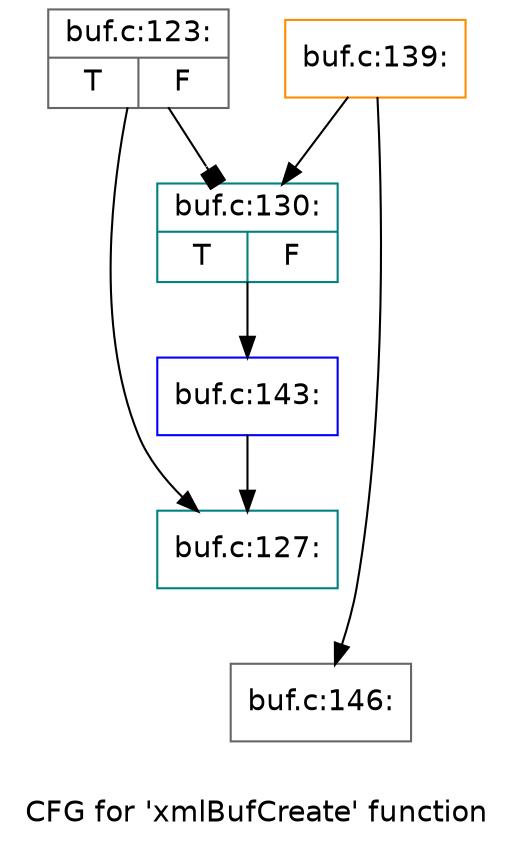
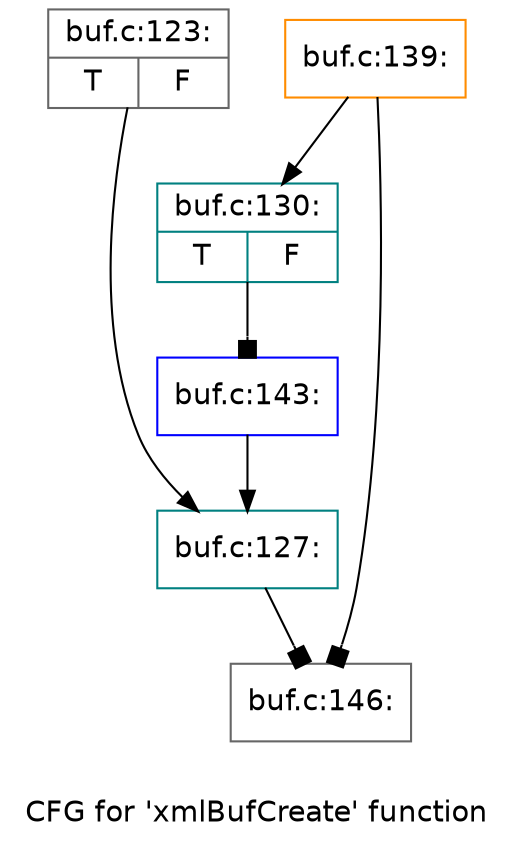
edge "buf.c:123:" -> "buf.c:130:": removed
edge "buf.c:130:" -> "buf.c:143:": arrowhead normal -> box
edge "buf.c:139:" -> "buf.c:146:": arrowhead normal -> box
edge "buf.c:127:" -> "buf.c:146:": added
